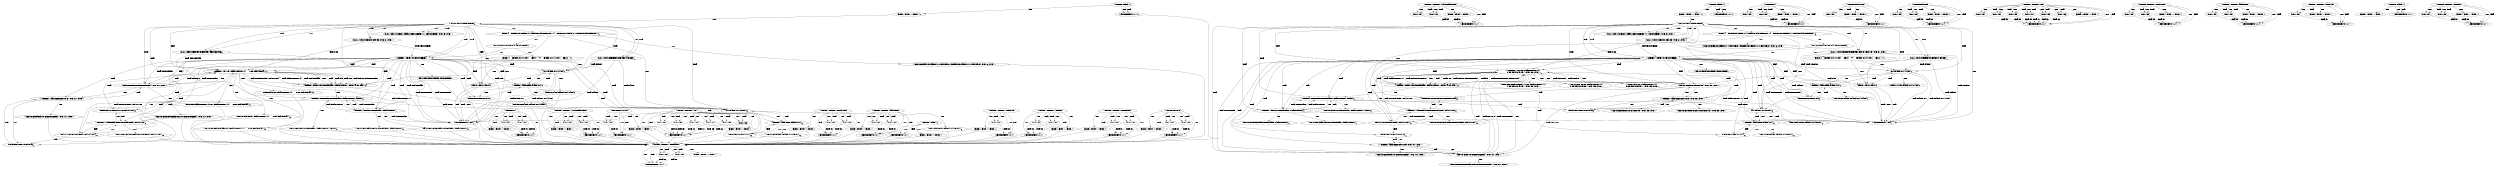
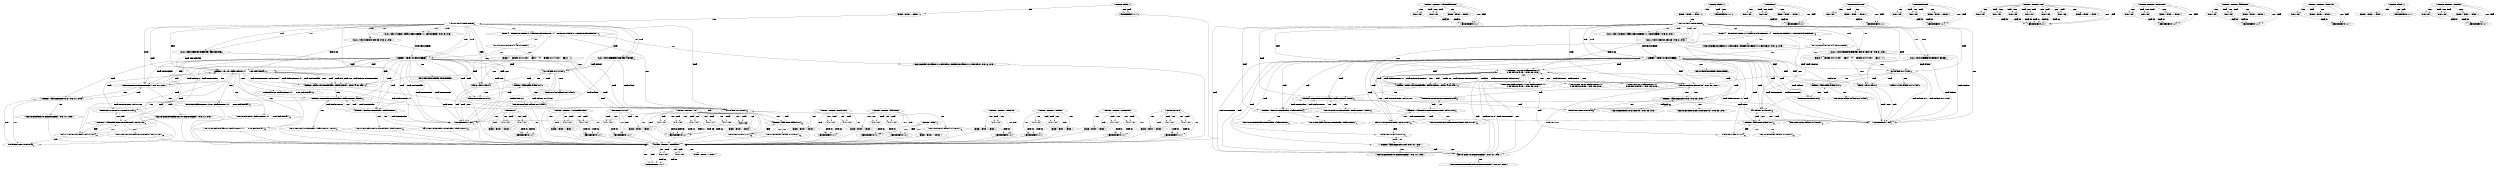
edge "<(<operator>.fieldAccess,std::move)<SUB>13</SUB>>" -> "<(IDENTIFIER,std,std::move(mapping))<SUB>13</SUB>>": label "AST: " -> "DDG: p6"
